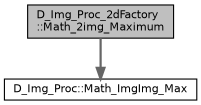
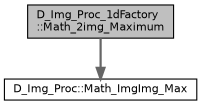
node "D_Img_Proc_2dFactory ::Math_2img_Maximum": label "D_Img_Proc_2dFactory ::Math_2img_Maximum" -> "D_Img_Proc_1dFactory ::Math_2img_Maximum"
